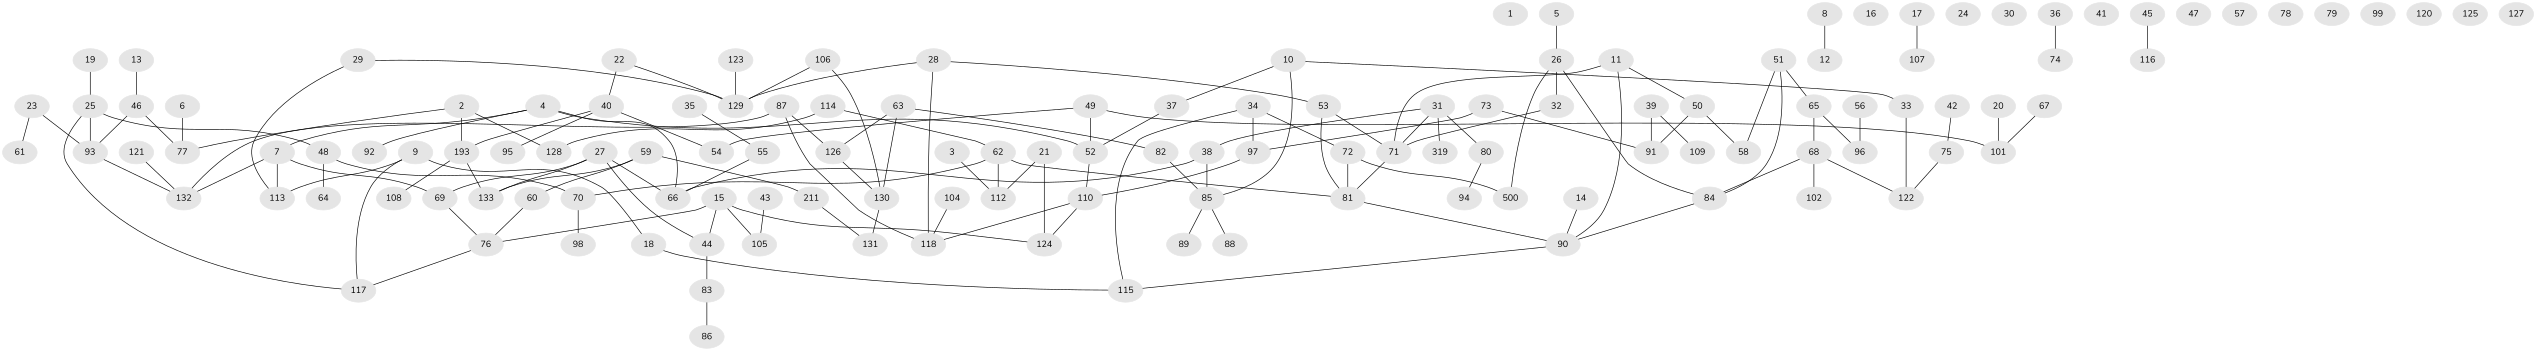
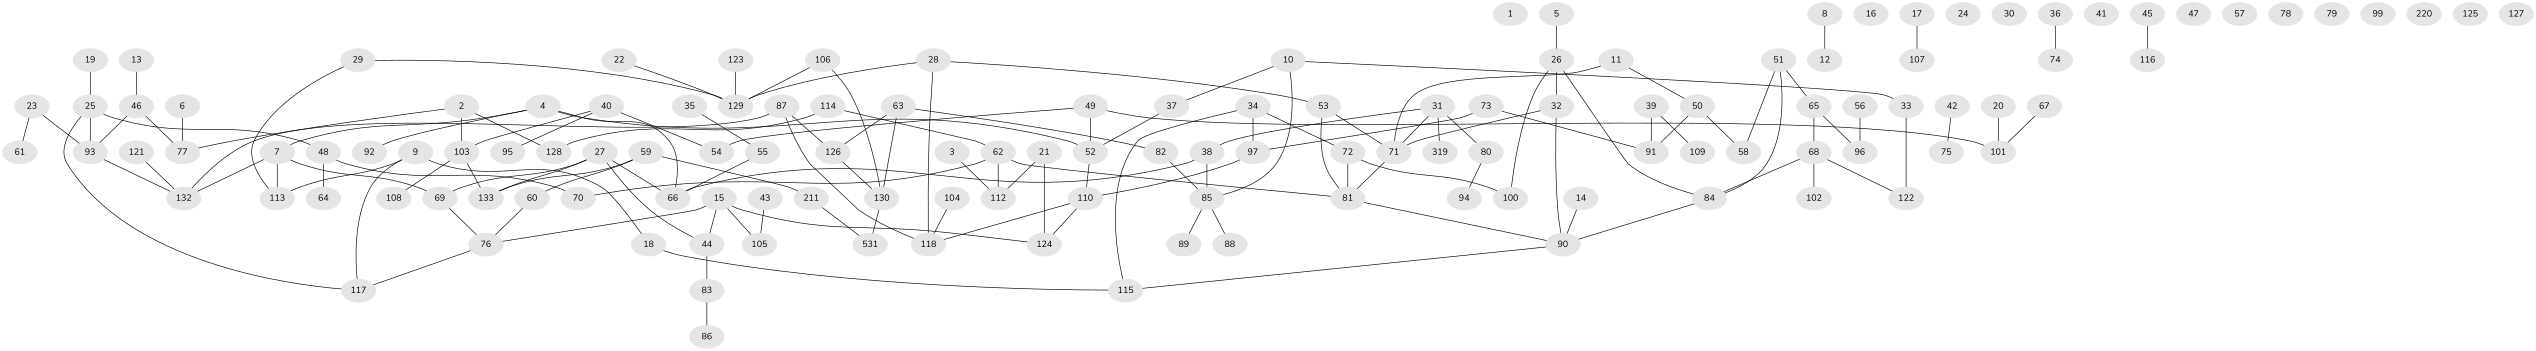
node "120": label "120" -> "220"
edge "22" -- "40": removed
node "193": label "193" -> "103"
edge "11" -- "90": now "32" -- "90"
edge "75" -- "122": removed
node "500": label "500" -> "100"
node "98": removed
node "131": label "131" -> "531"
